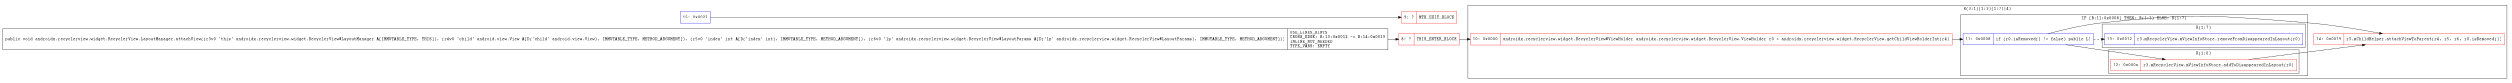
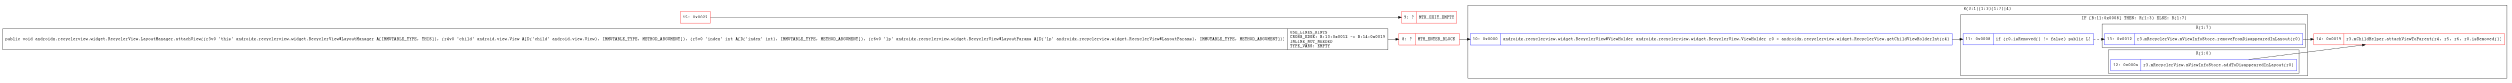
node "15: 0x0022": color blue -> red
node "9: ?": text "MTH_EXIT_BLOCK" -> "MTH_EXIT_EMPTY"
edge "11: 0x0008" -> "14: 0x0019": now "13: 0x0012" -> "14: 0x0019"
node "8: ?": text "THIS_ENTER_BLOCK" -> "MTH_ENTER_BLOCK"
node "10: 0x0000": color red -> blue
edge "11: 0x0008" -> "12: 0x000a": removed
node "12: 0x000a": color red -> blue
